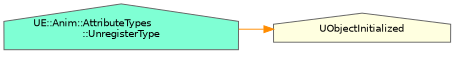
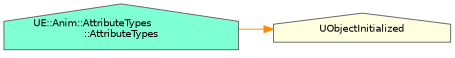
node "UE::Anim::AttributeTypes ::UnregisterType": label "UE::Anim::AttributeTypes ::UnregisterType" -> "UE::Anim::AttributeTypes ::AttributeTypes"
